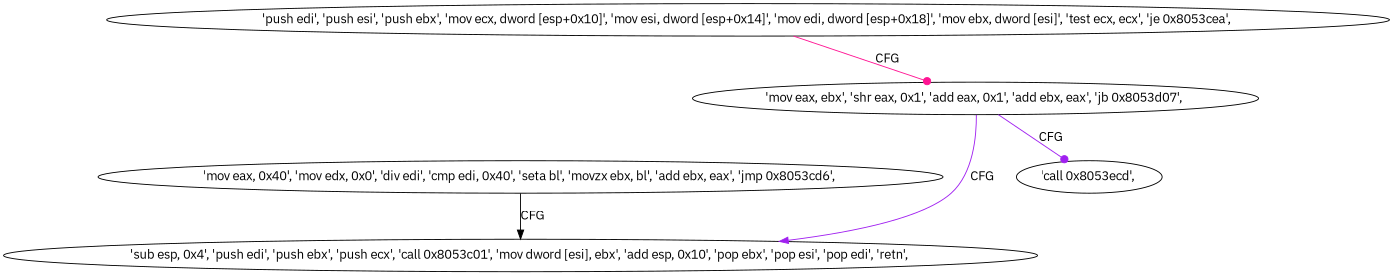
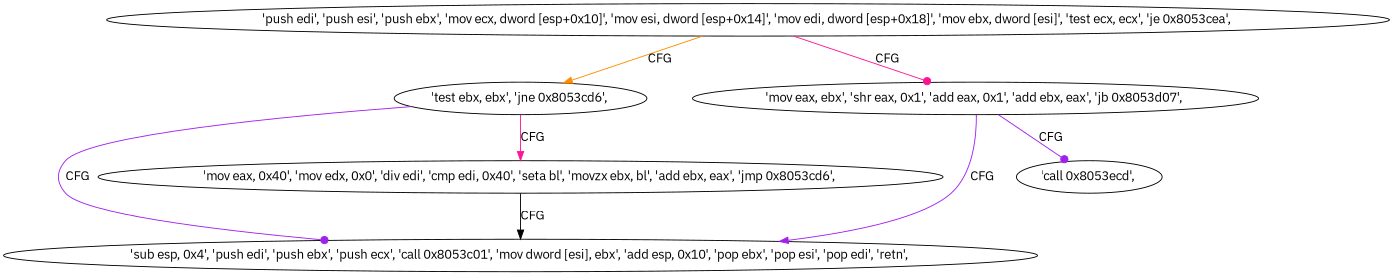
node "'test ebx, ebx', 'jne 0x8053cd6',": added
